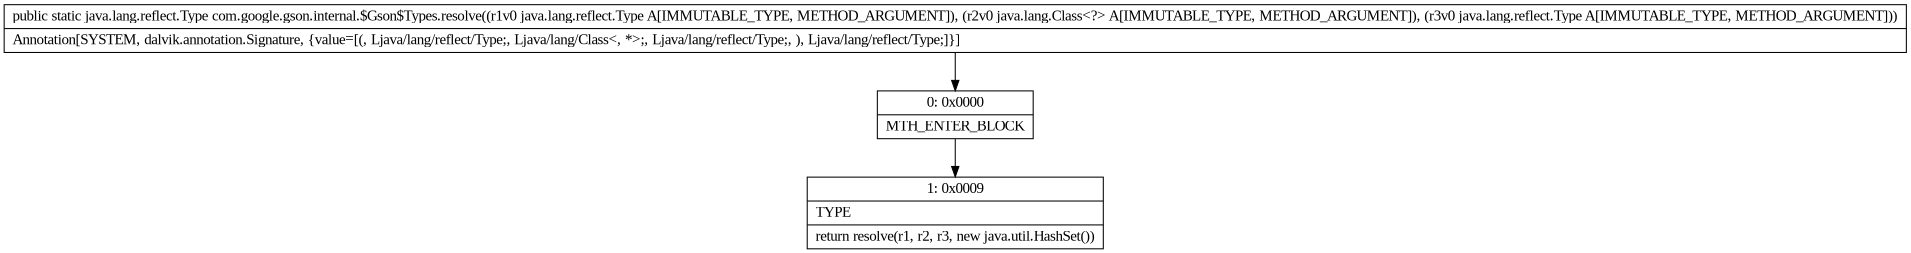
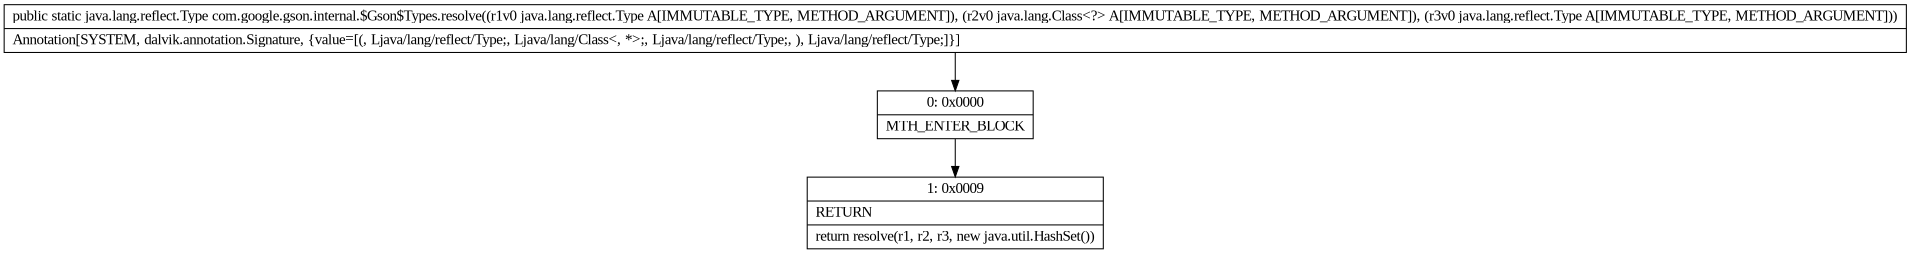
node "1: 0x0009": text "TYPE" -> "RETURN"
